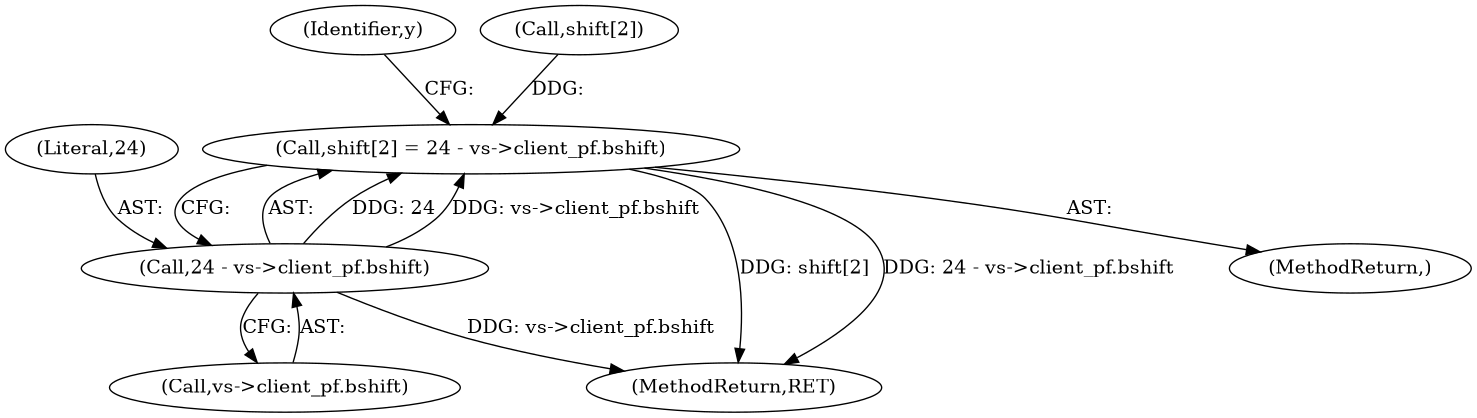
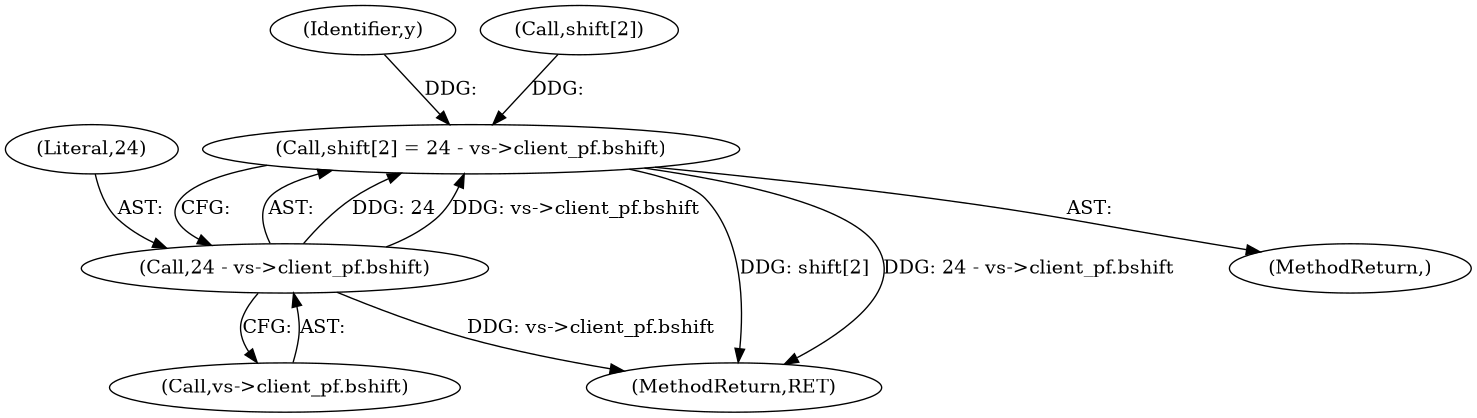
edge "(Identifier,y)" -> "(Call,shift[2] = 24 - vs->client_pf.bshift)": label "CFG: " -> "DDG: "
